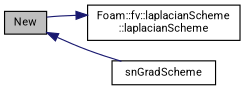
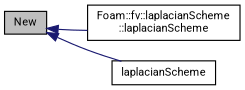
edge "New" -> "Foam::fv::laplacianScheme ::laplacianScheme": reversed
node "snGradScheme": label "snGradScheme" -> "laplacianScheme"
